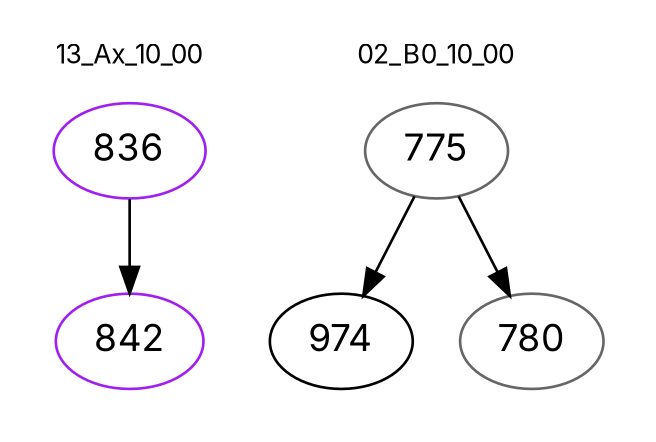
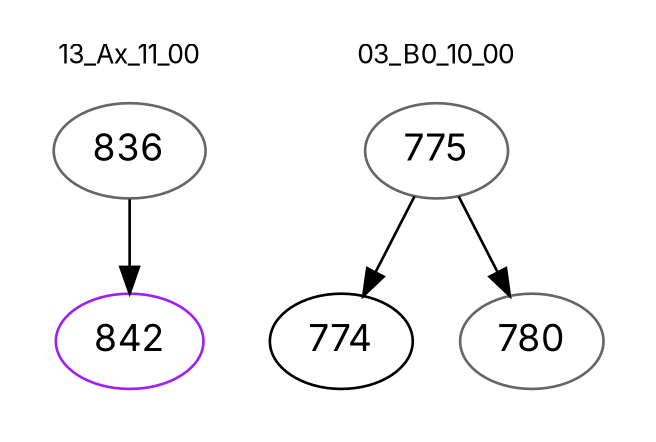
cluster "13_Ax_10_00": label "13_Ax_10_00" -> "13_Ax_11_00"
cluster "02_B0_10_00": label "02_B0_10_00" -> "03_B0_10_00"
node "836": color purple -> gray40
node "974": label "974" -> "774"
